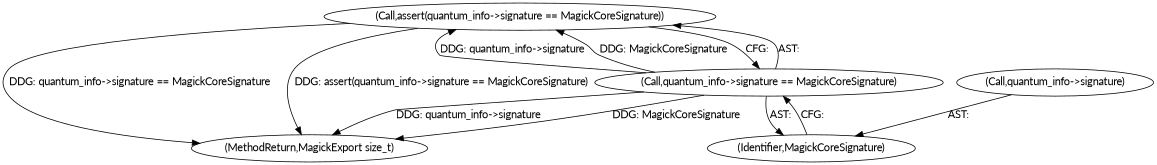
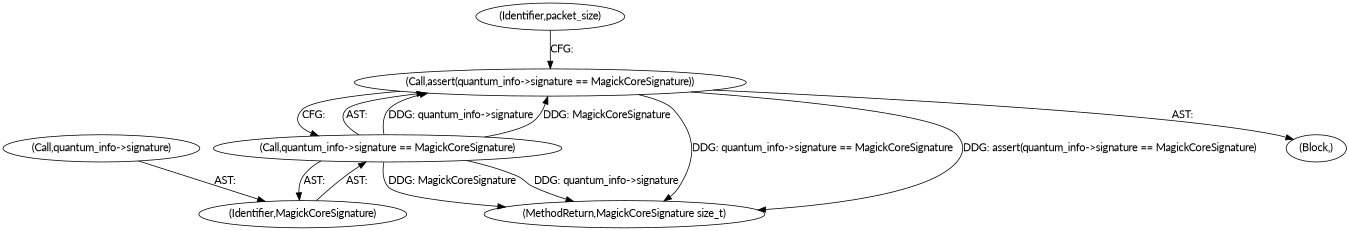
node "(Identifier,packet_size)": added
edge "(Identifier,MagickCoreSignature)" -> "(Call,quantum_info->signature == MagickCoreSignature)": label "CFG: " -> "AST: "
node "(MethodReturn,MagickExport size_t)": label "(MethodReturn,MagickExport size_t)" -> "(MethodReturn,MagickCoreSignature size_t)"
node "(Block,)": added
